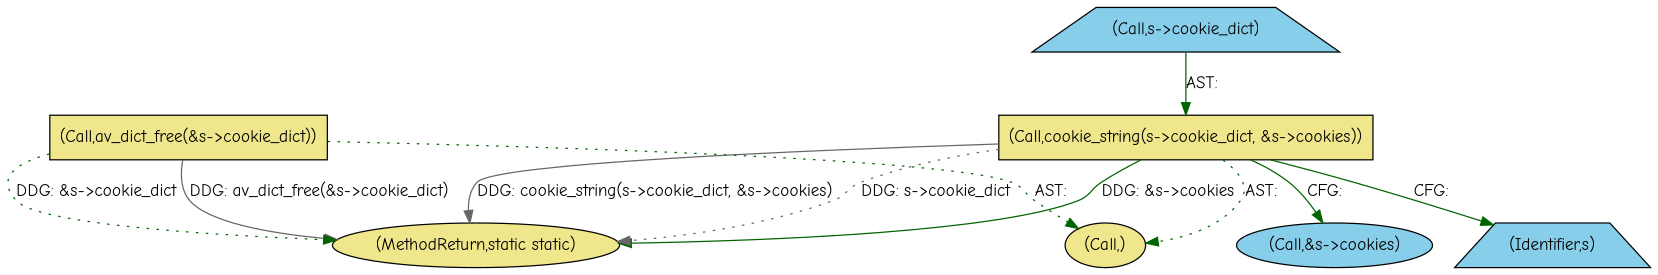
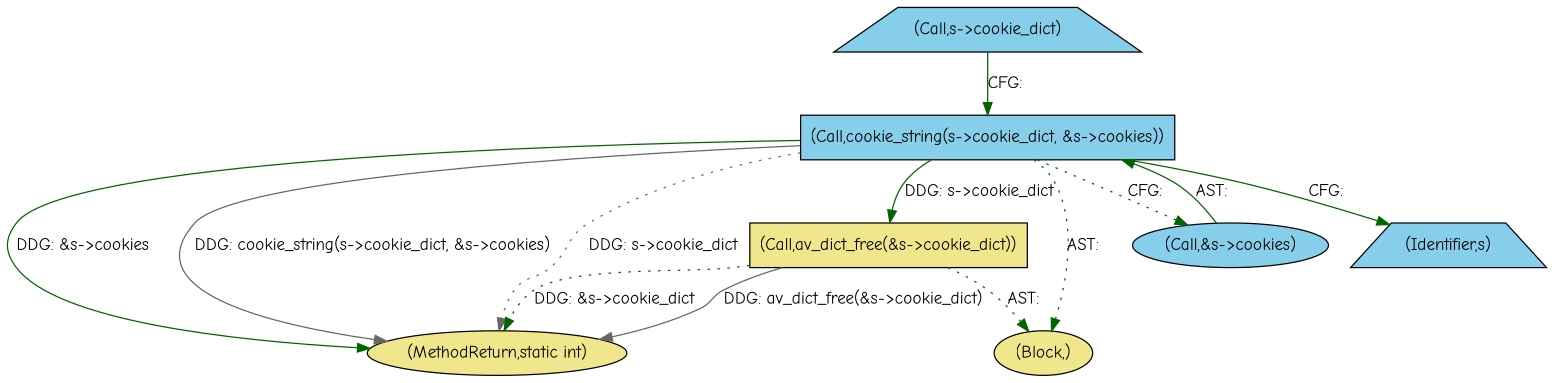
edge "(Call,s->cookie_dict)" -> "(Call,cookie_string(s->cookie_dict, &s->cookies))": label "AST: " -> "CFG: "
node "(Call,cookie_string(s->cookie_dict, &s->cookies))": fillcolor khaki -> skyblue
edge "(Call,cookie_string(s->cookie_dict, &s->cookies))" -> "(Call,av_dict_free(&s->cookie_dict))": added, label "DDG: s->cookie_dict"
edge "(Call,cookie_string(s->cookie_dict, &s->cookies))" -> "(Call,&s->cookies)": style solid -> dotted
edge "(Call,&s->cookies)" -> "(Call,cookie_string(s->cookie_dict, &s->cookies))": added, label "AST:"
node "(MethodReturn,static static)": label "(MethodReturn,static static)" -> "(MethodReturn,static int)"
node "(Call,)": label "(Call,)" -> "(Block,)"
